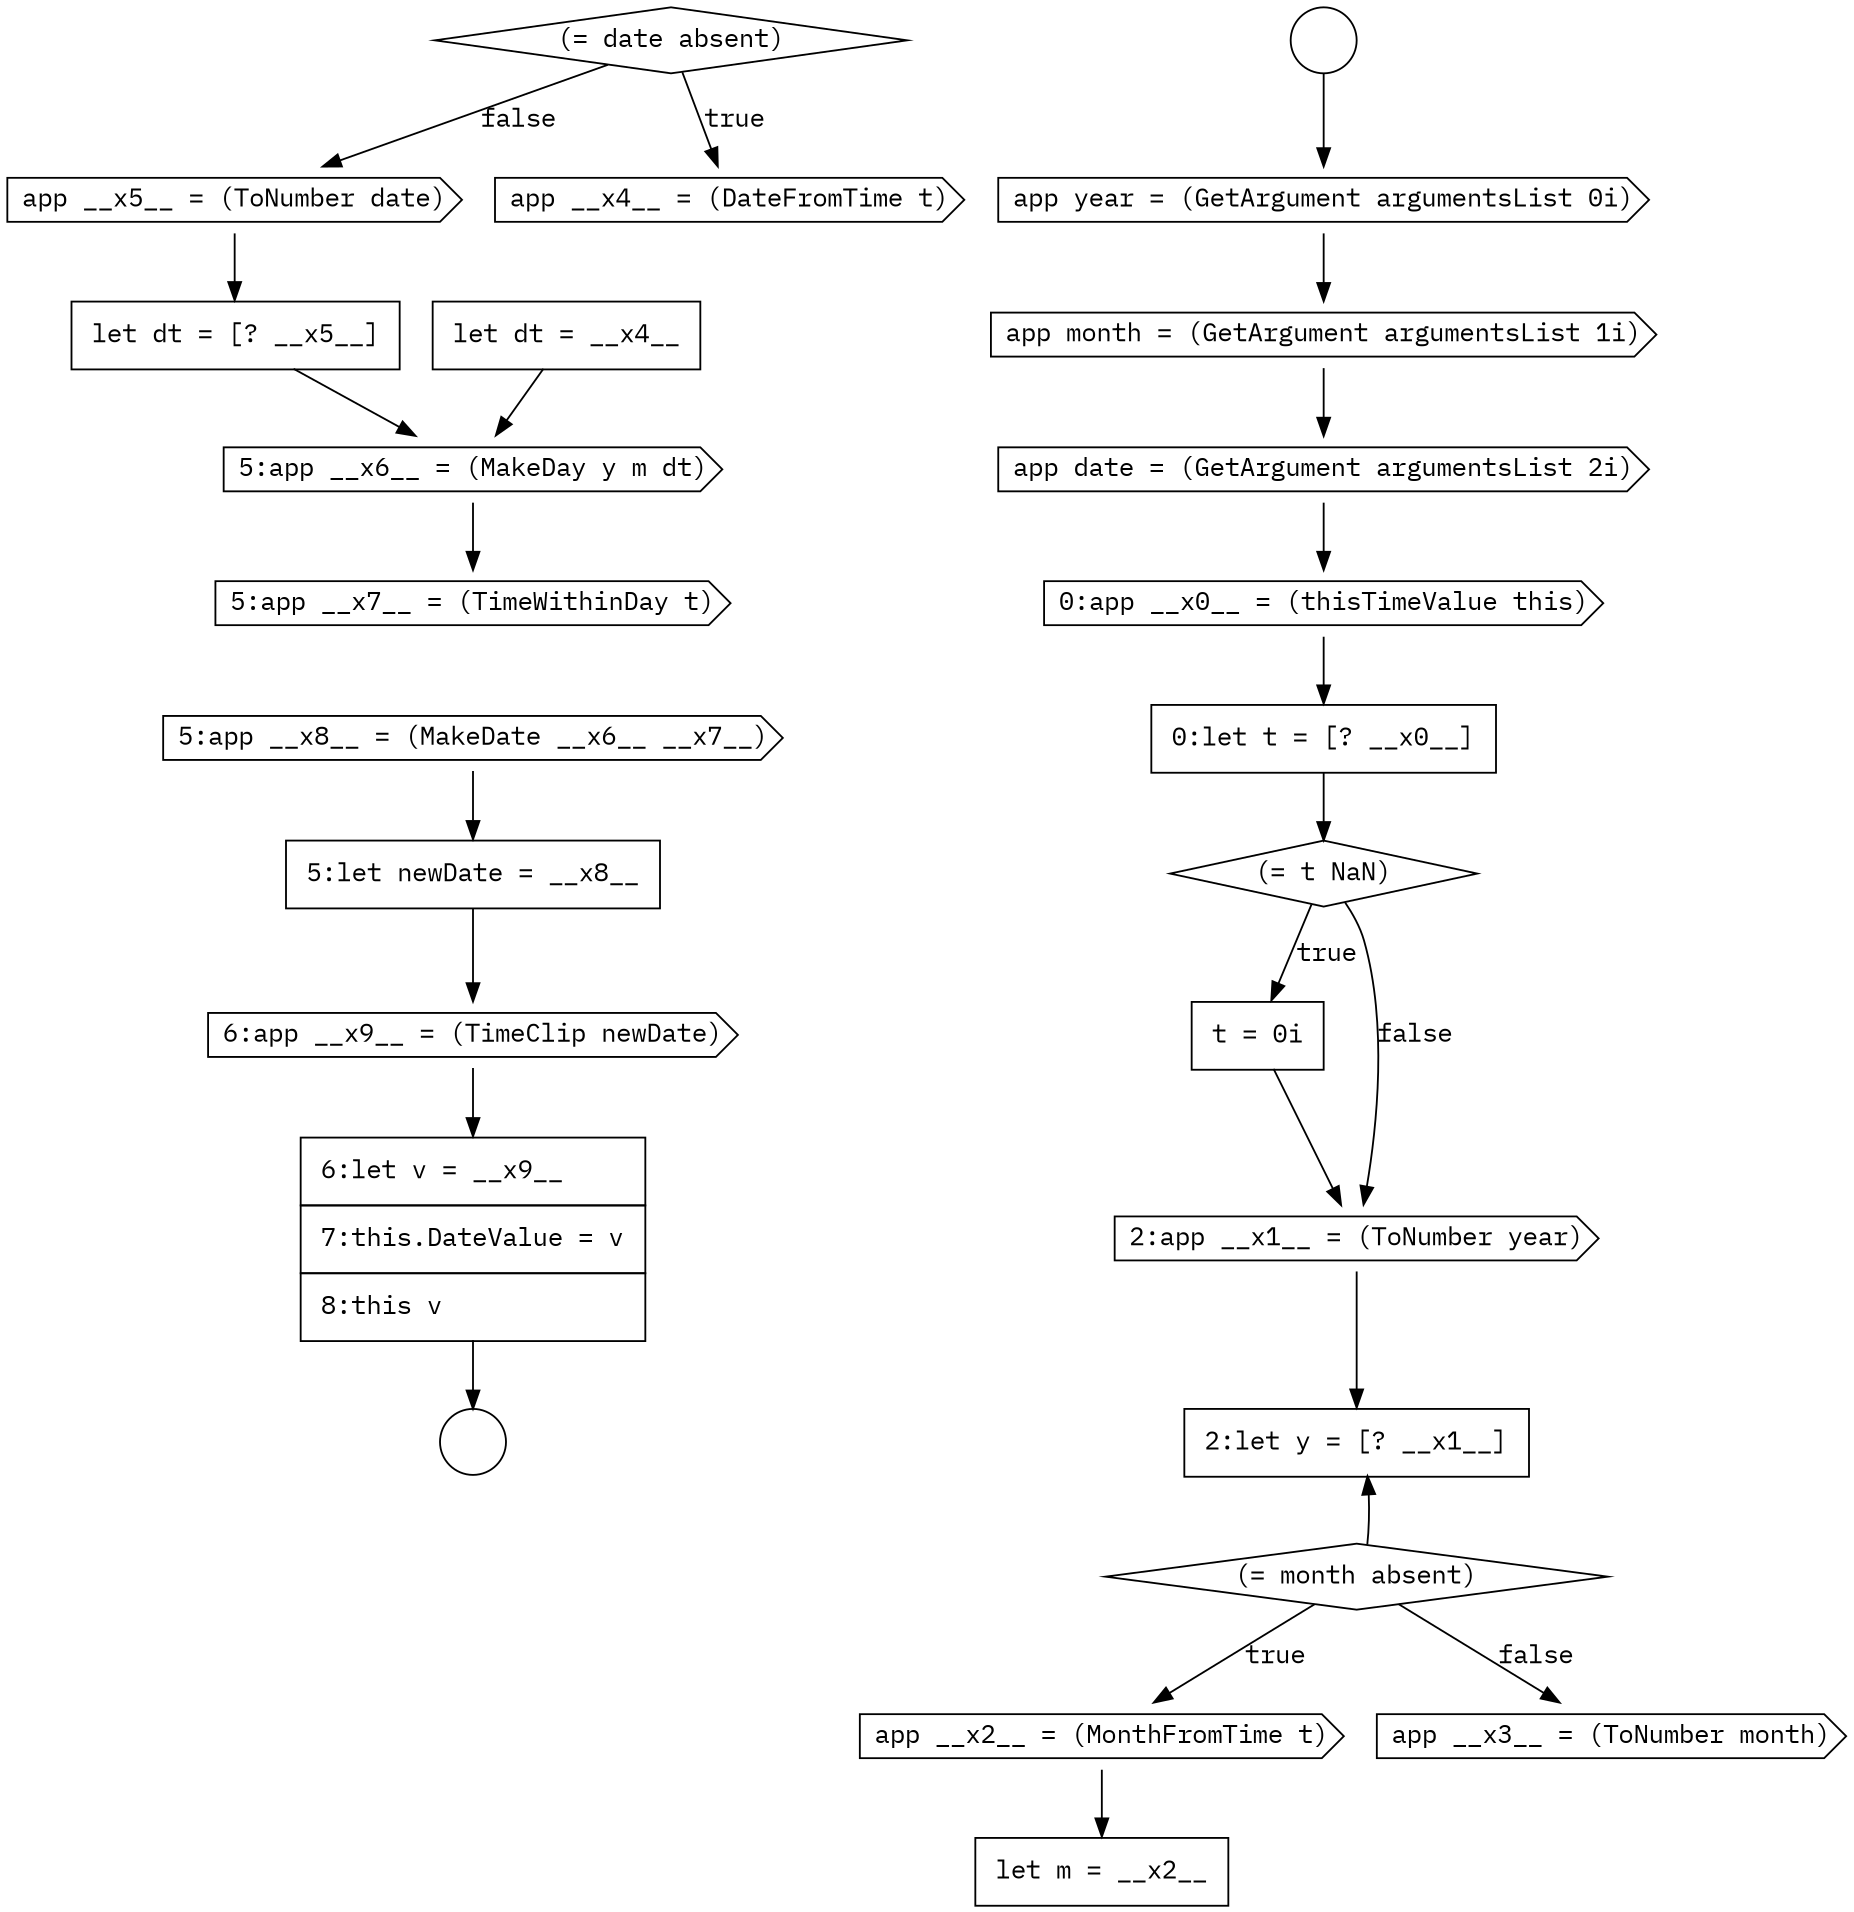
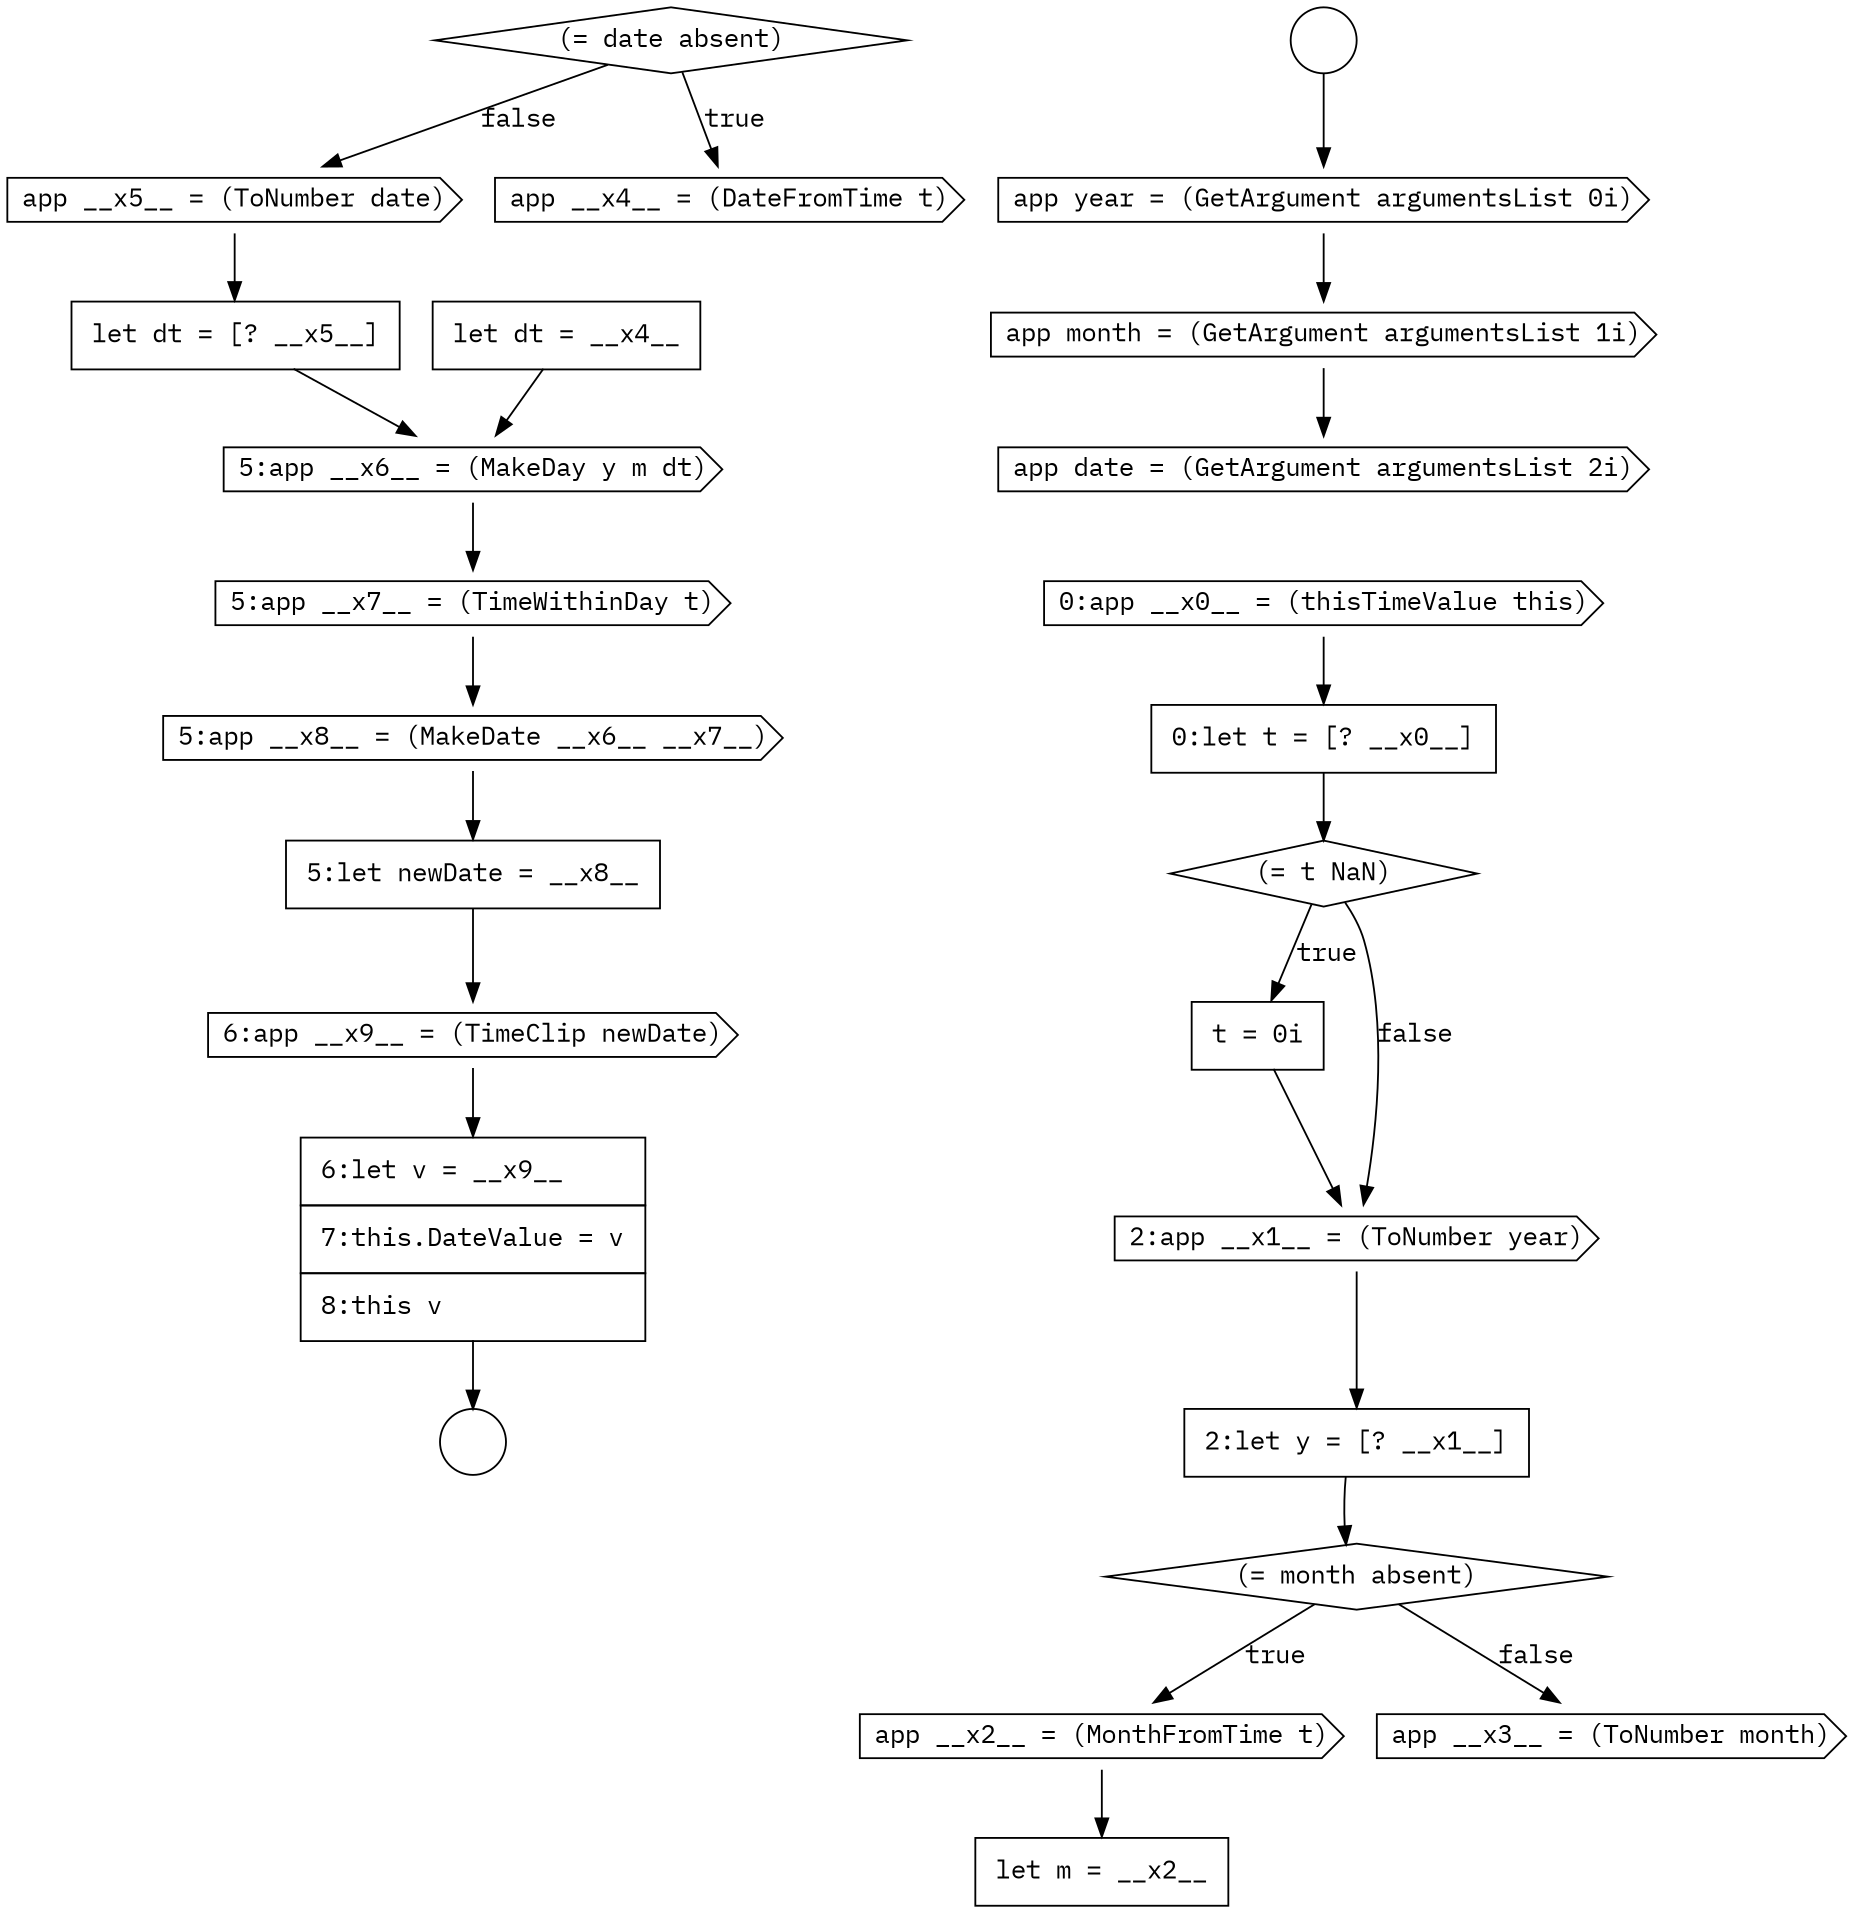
edge "app date = (GetArgument argumentsList 2i)" -> "0:app __x0__ = (thisTimeValue this)": removed
edge "5:app __x7__ = (TimeWithinDay t)" -> "5:app __x8__ = (MakeDate __x6__ __x7__)": added
edge "(= month absent)" -> "2:let y = [? __x1__]": reversed
